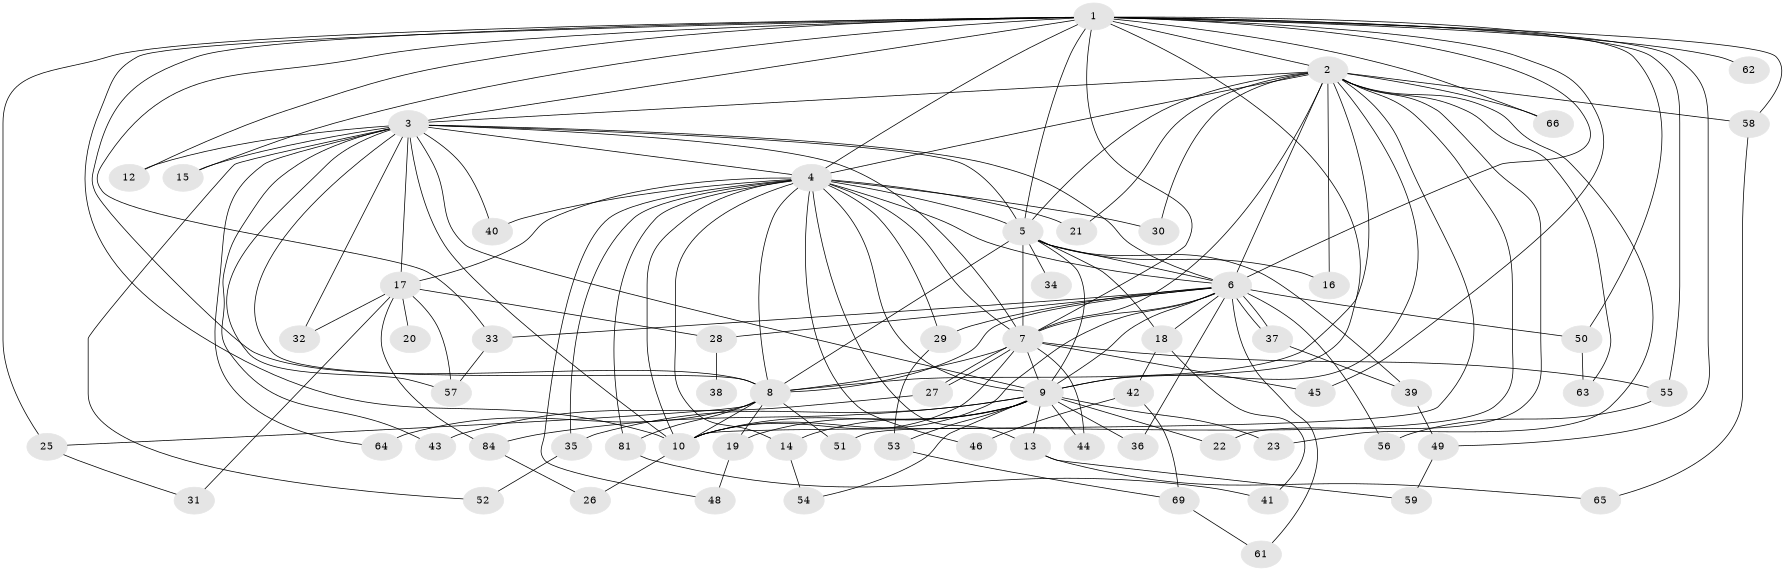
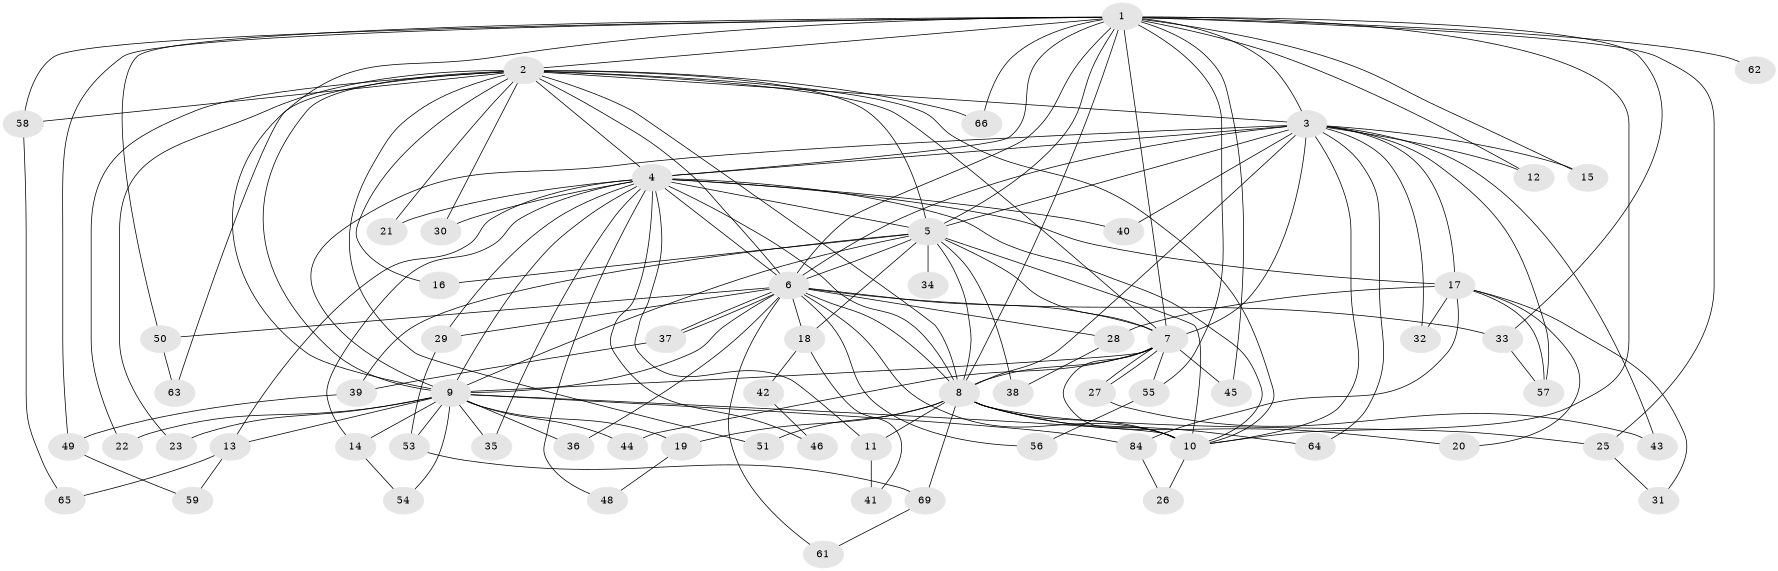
edge "4" -- "7": removed
edge "5" -- "10": added
edge "5" -- "38": added
edge "8" -- "20": added
edge "42" -- "69": now "8" -- "69"
node "81": label "81" -> "11"
node "52": removed
